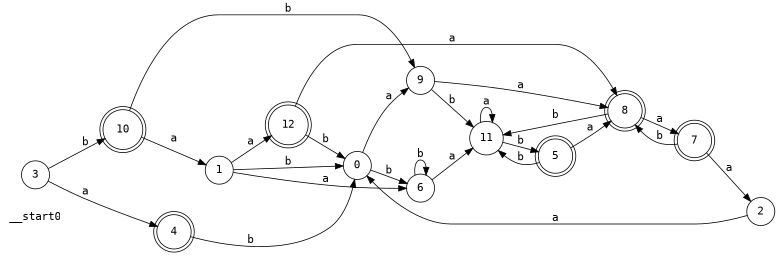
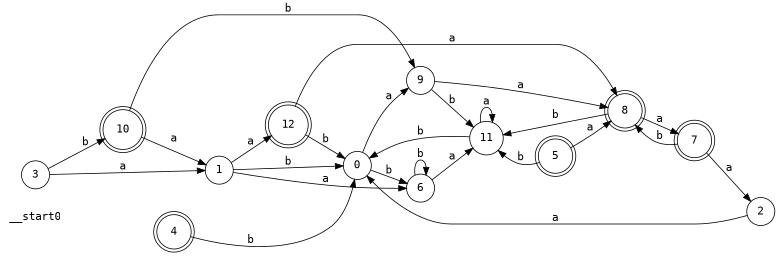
edge "11" -> "5": now "11" -> "0"
edge "3" -> "4": now "3" -> "1"
